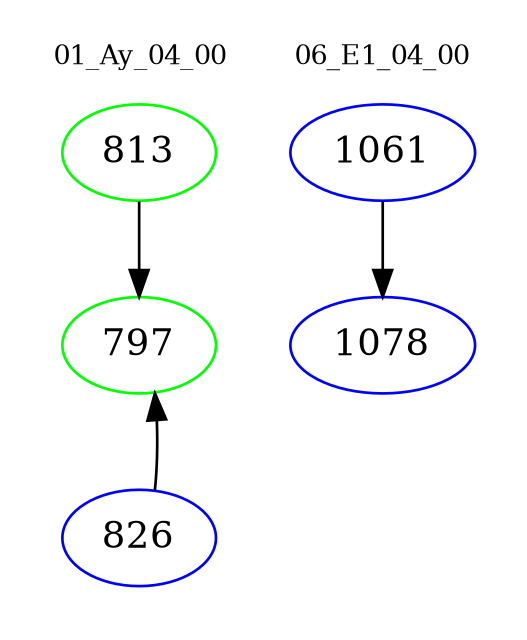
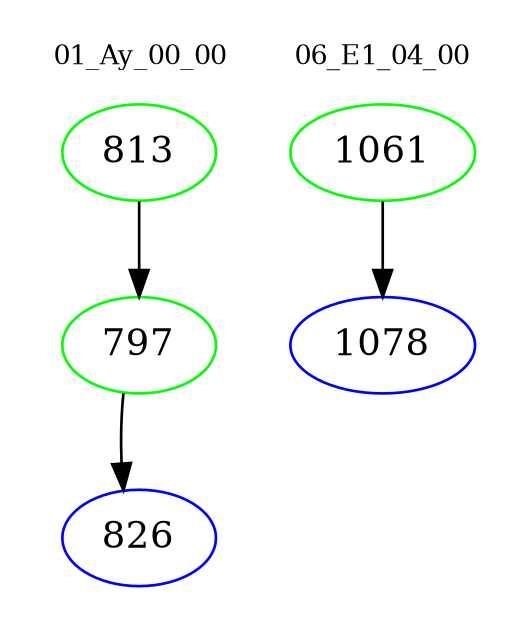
cluster "01_Ay_04_00": label "01_Ay_04_00" -> "01_Ay_00_00"
node "1061": color blue -> green
edge "826" -> "797": reversed
